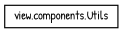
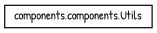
node "view.components.Utils": label "view.components.Utils" -> "components.components.Utils"
